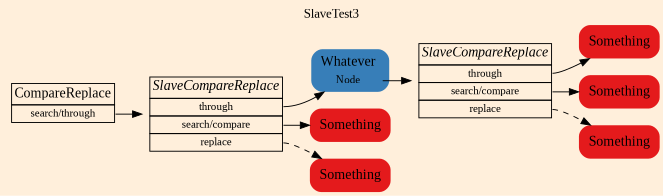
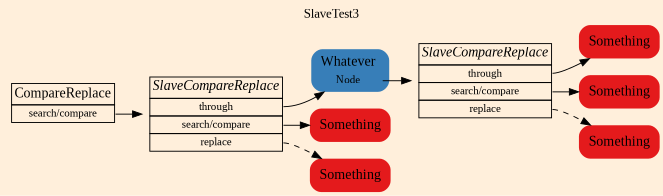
node "CompareReplace": text "search/through" -> "search/compare"
